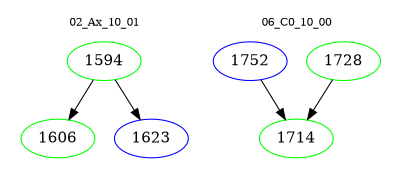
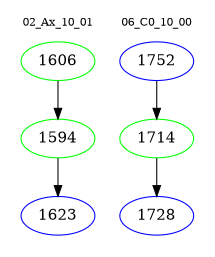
node "1728": color green -> blue
edge "1594" -> "1606": reversed
edge "1728" -> "1714": reversed
